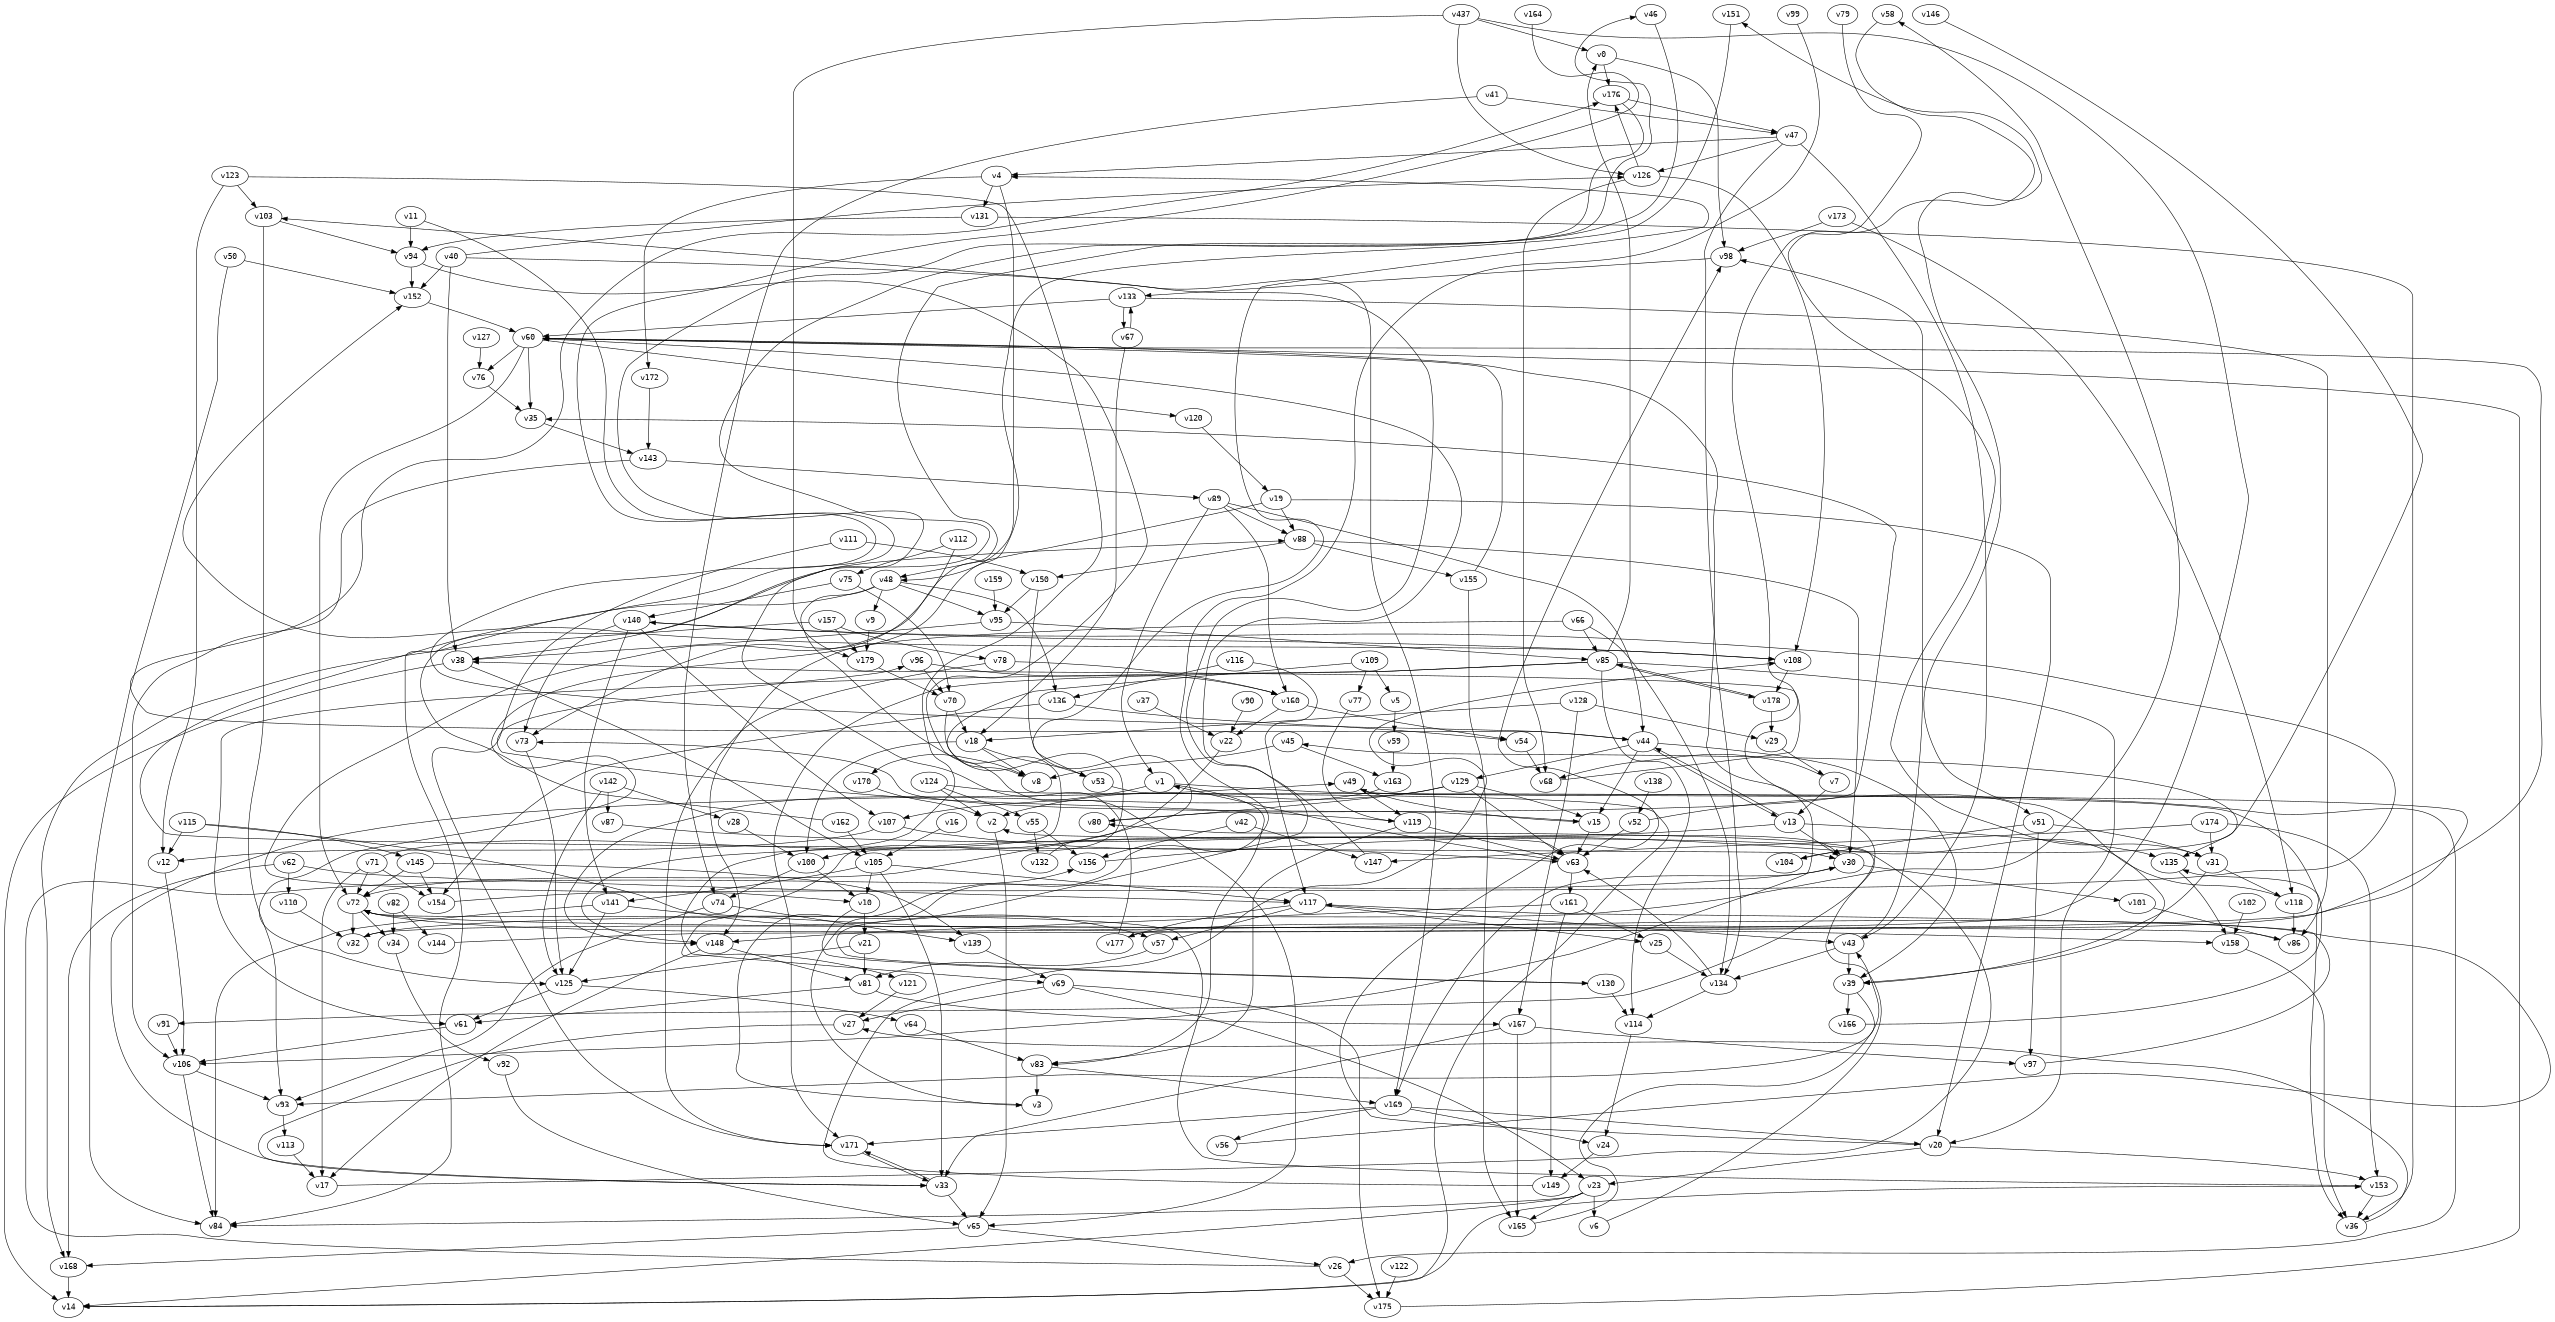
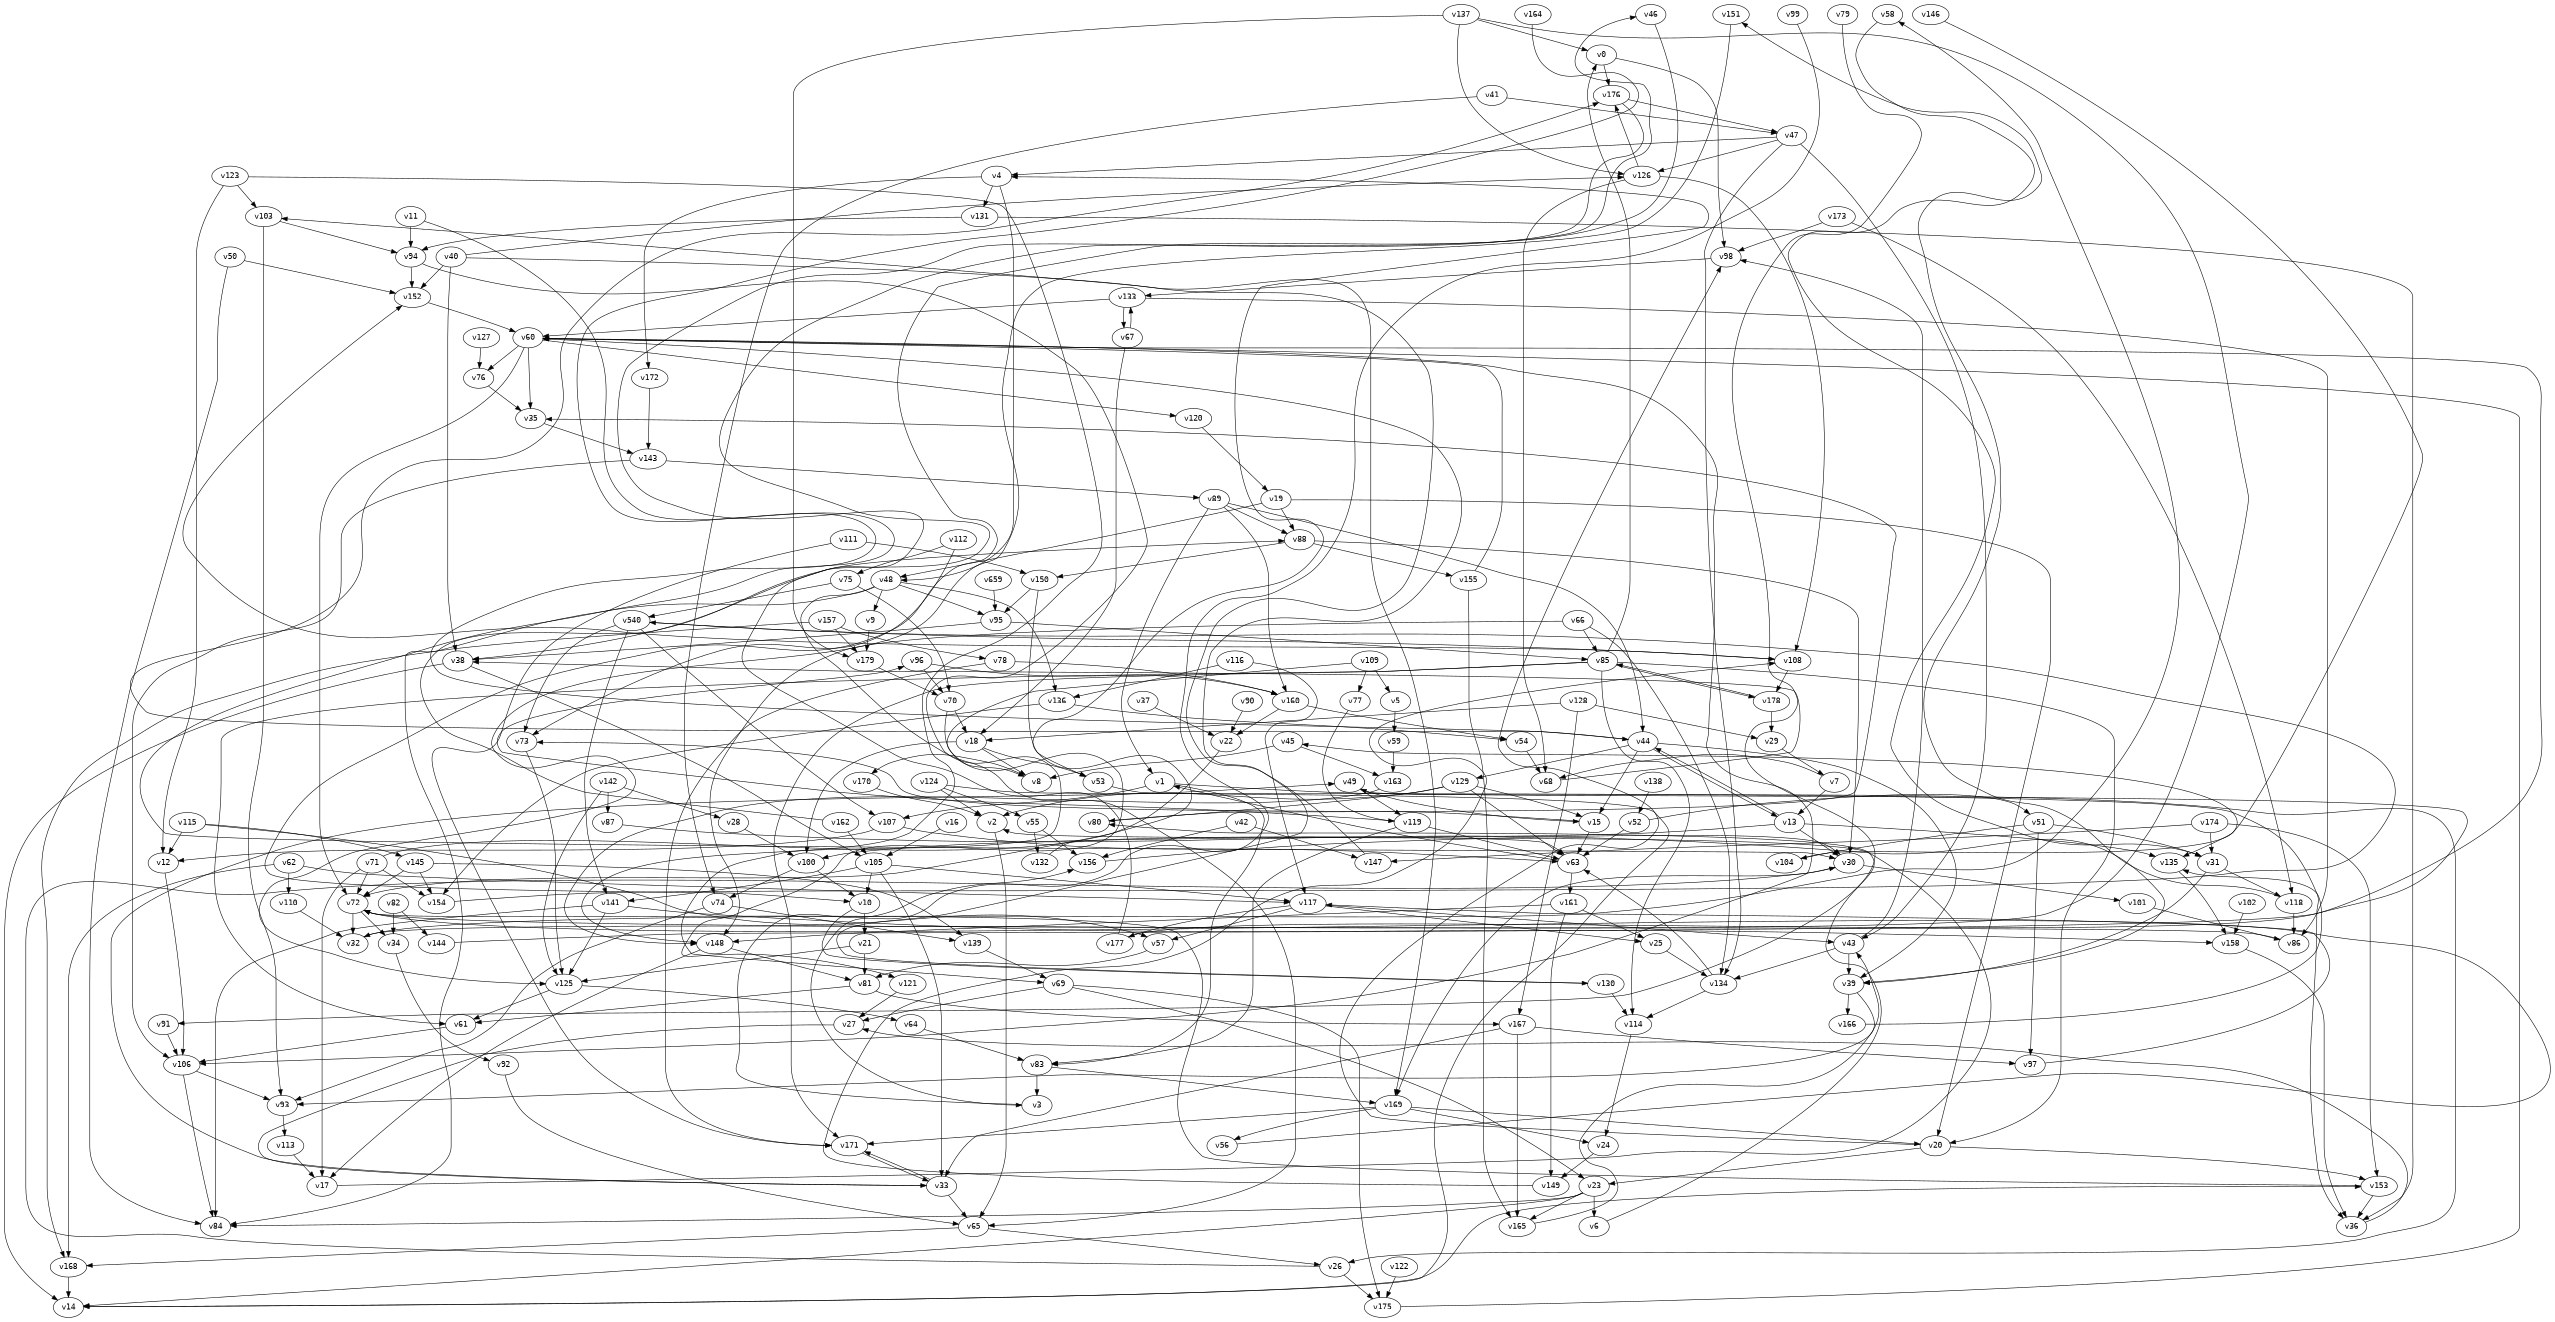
node "v437": label "v437" -> "v137"
node "v159": label "v159" -> "v659"
node "v140": label "v140" -> "v540"
